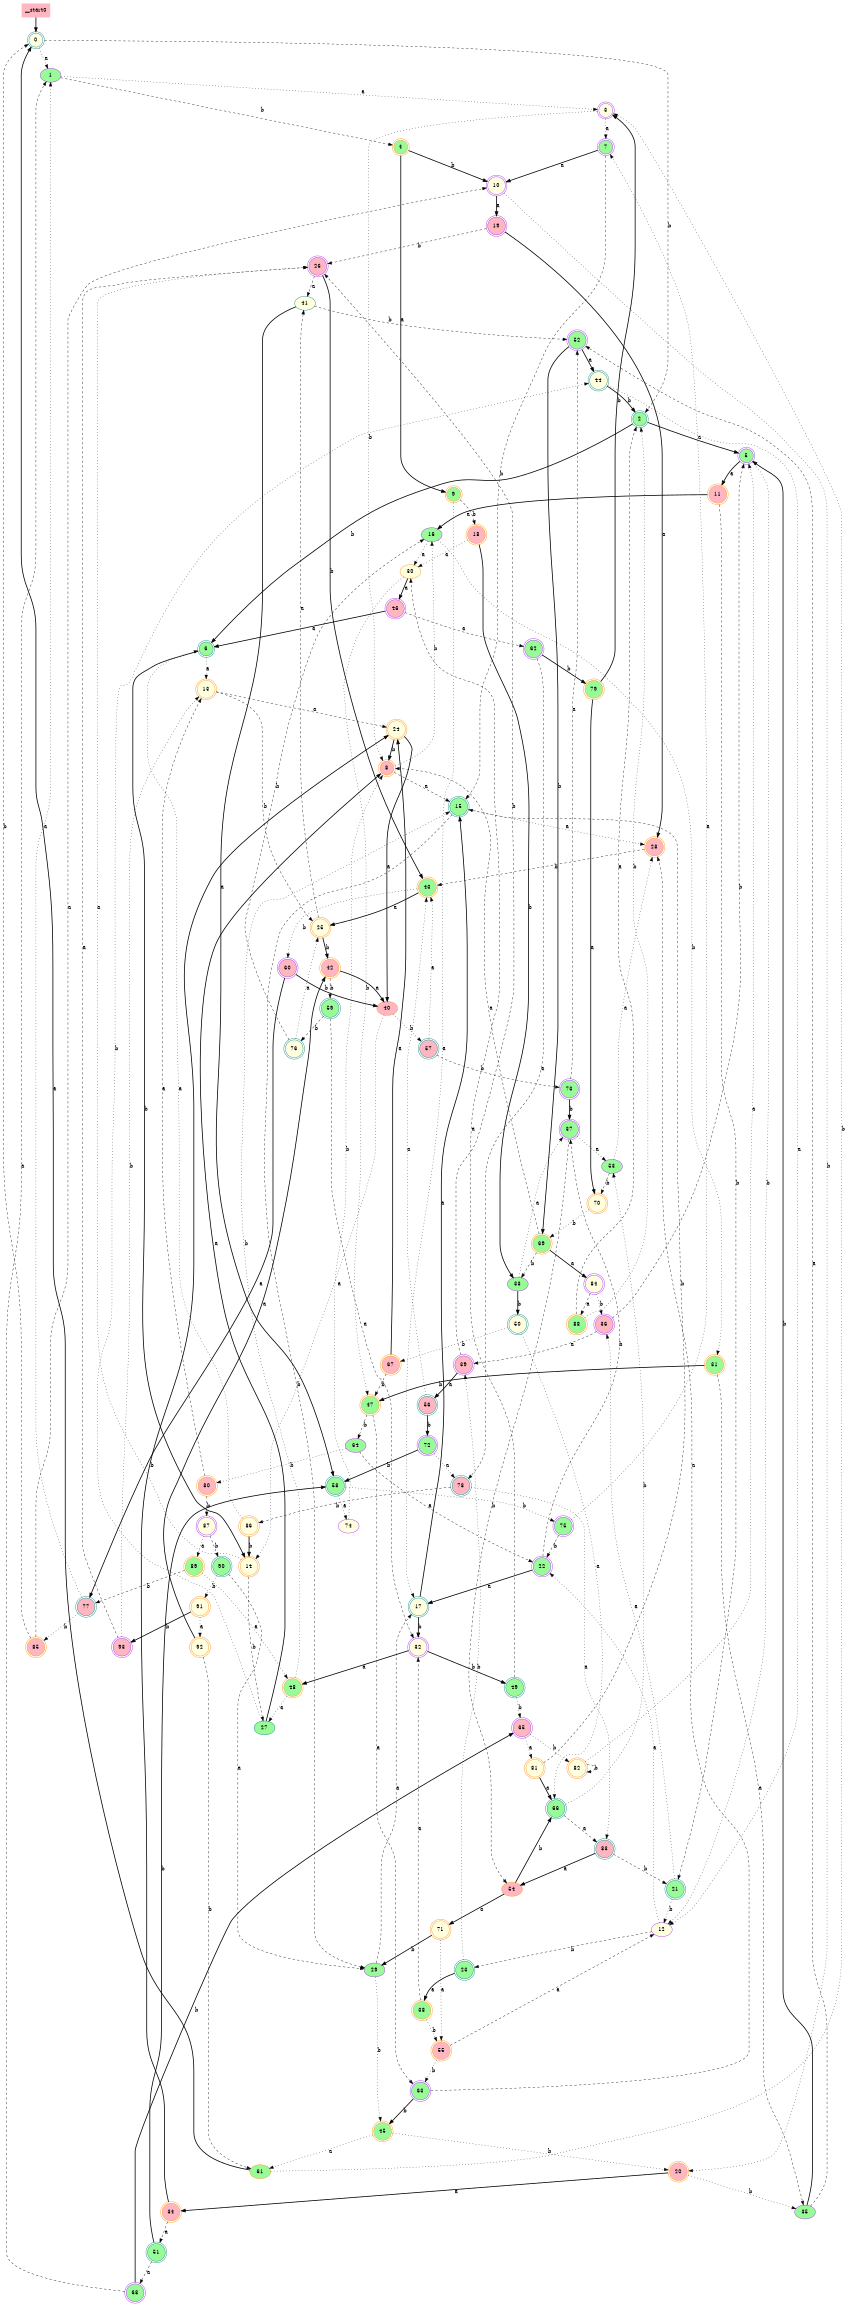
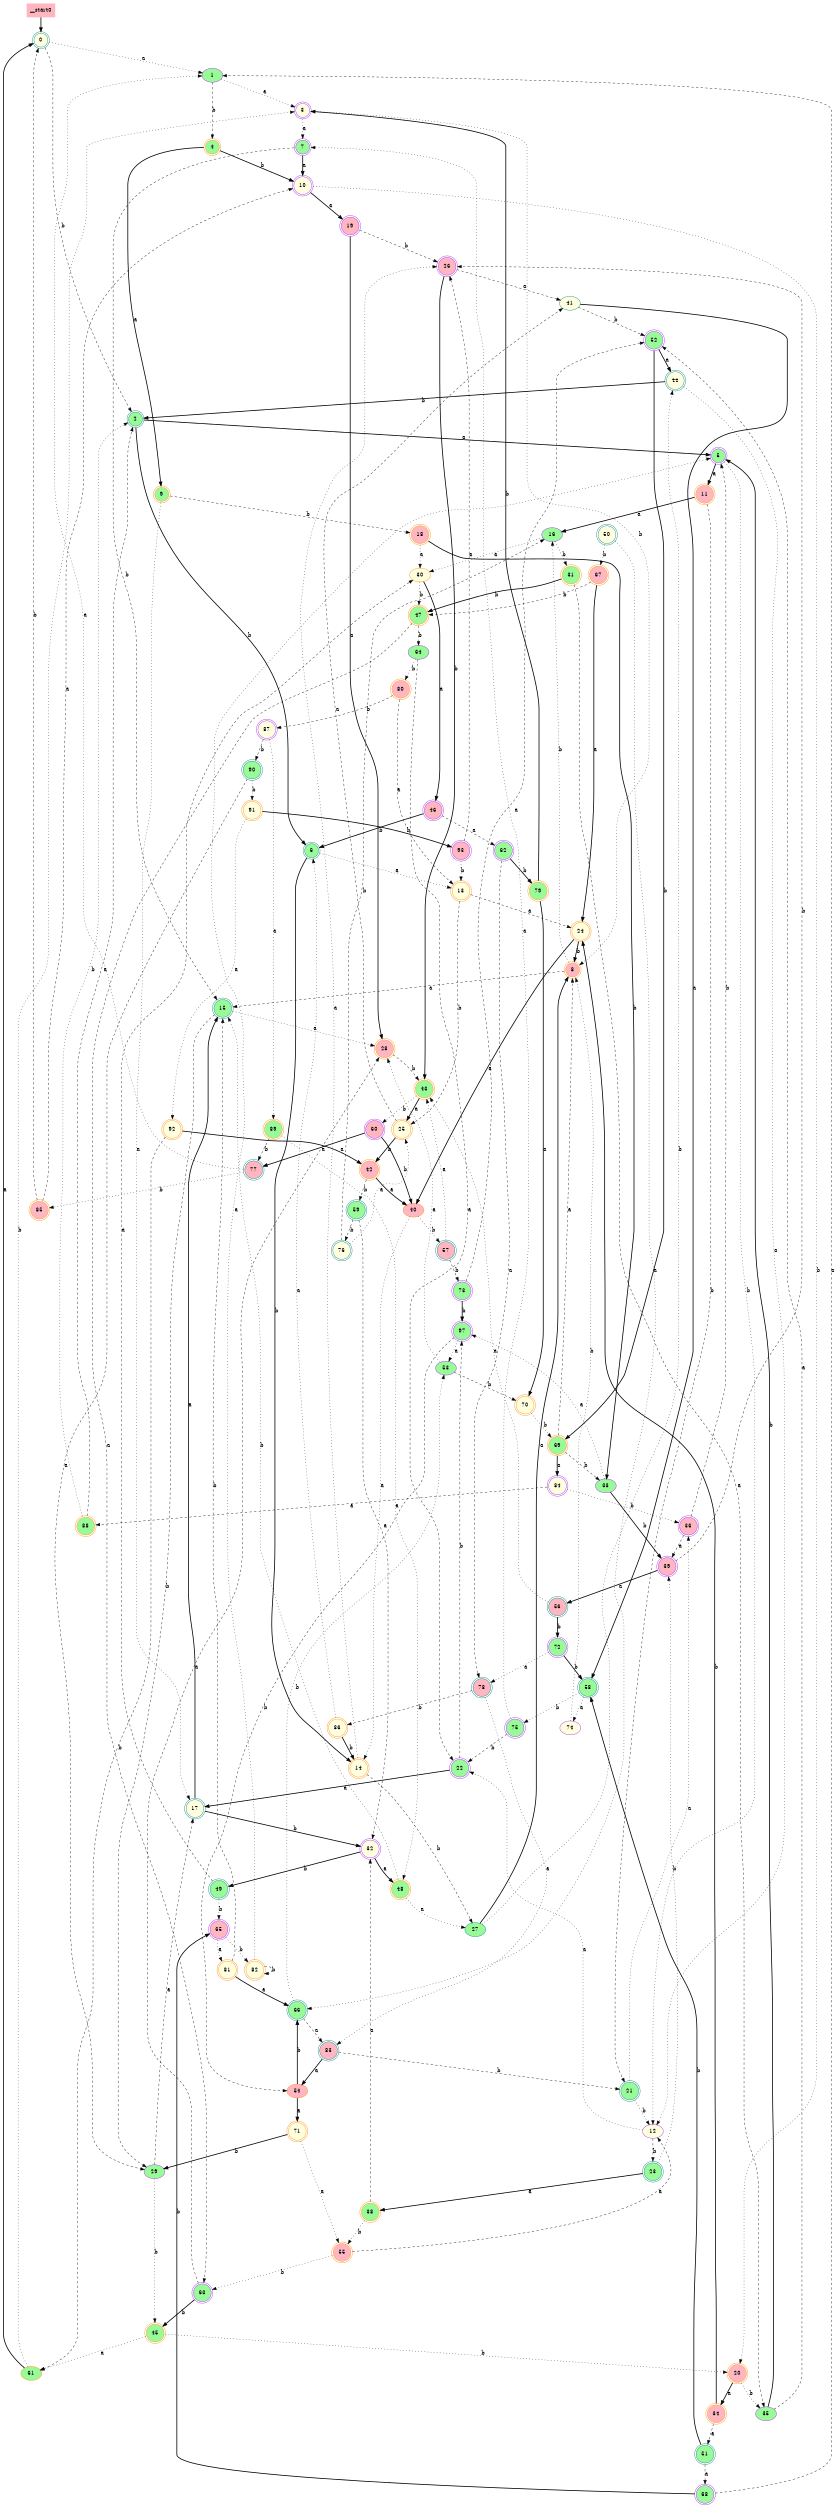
edge "46" -> "6": label "a" -> "b"
node "37": label "37" -> "97"
edge "33" -> "50": now "33" -> "39"
